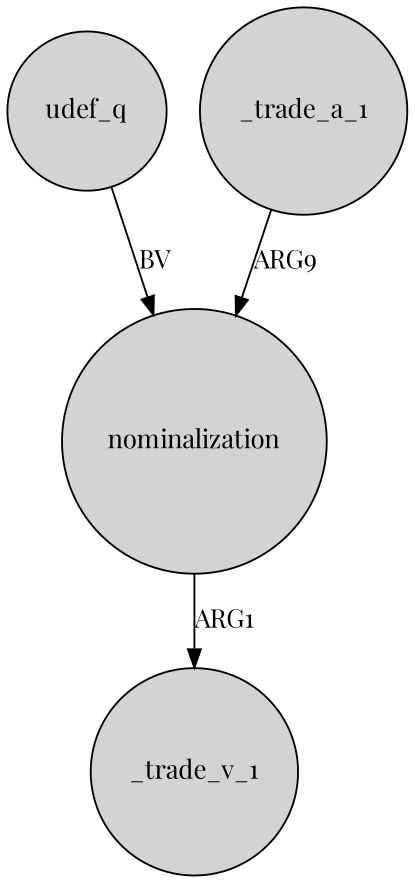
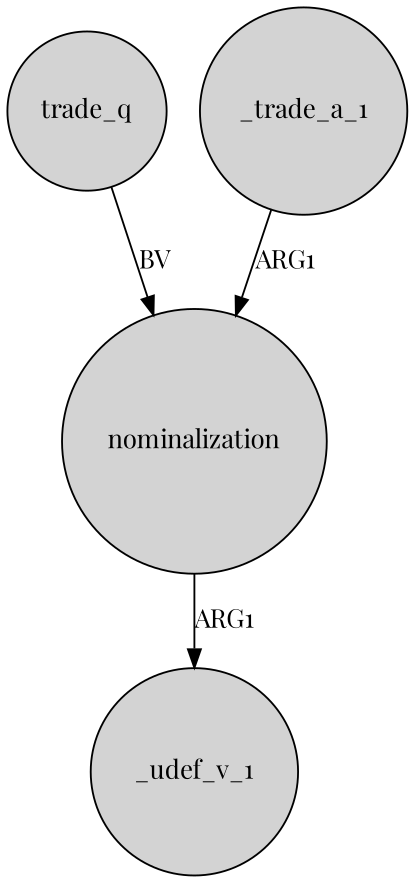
node "udef_q": label "udef_q" -> "trade_q"
edge "_trade_a_1" -> "nominalization": label "ARG9" -> "ARG1"
node "_trade_v_1": label "_trade_v_1" -> "_udef_v_1"
